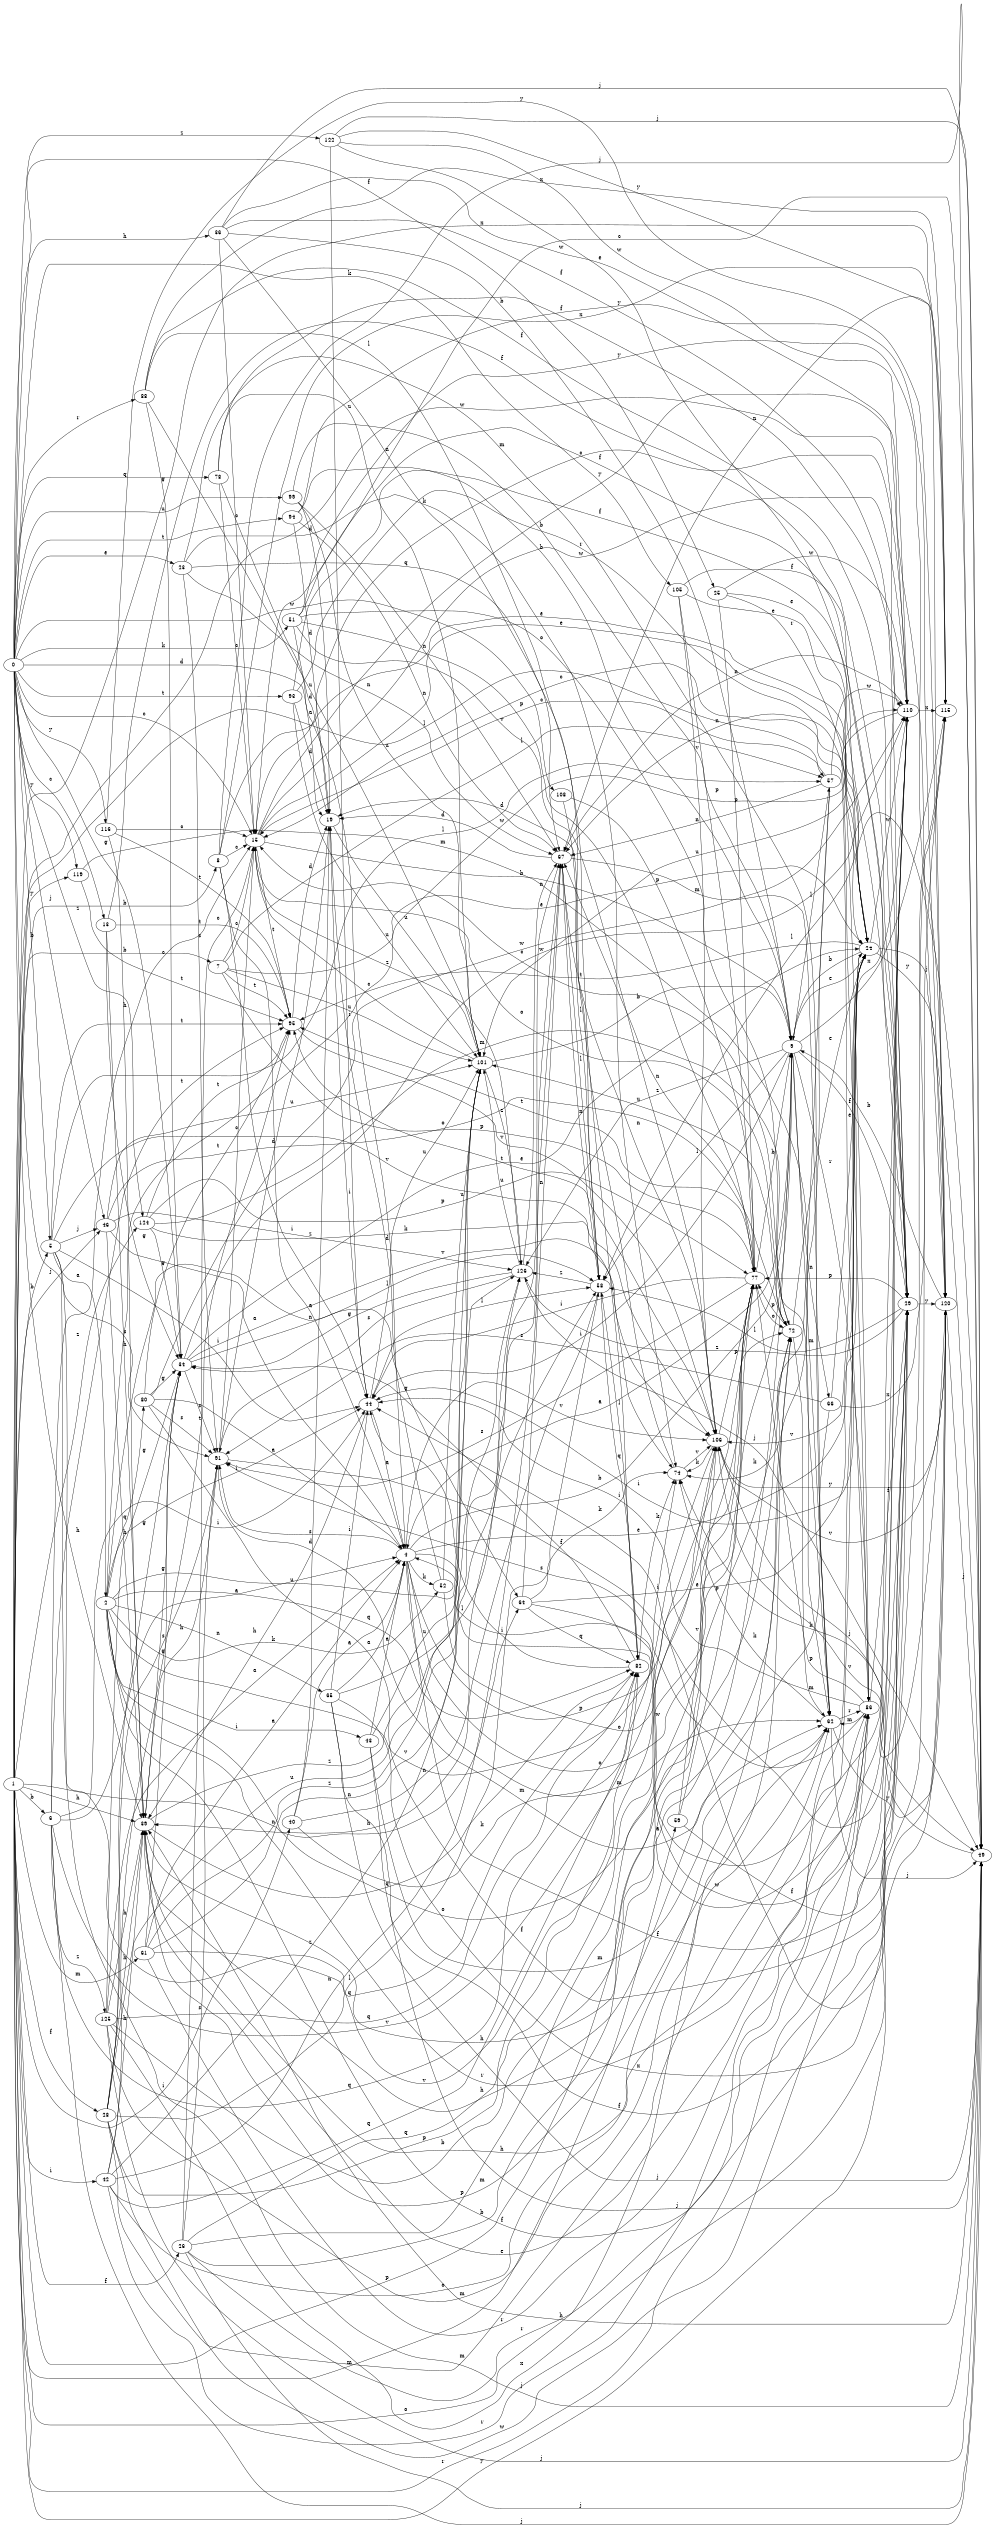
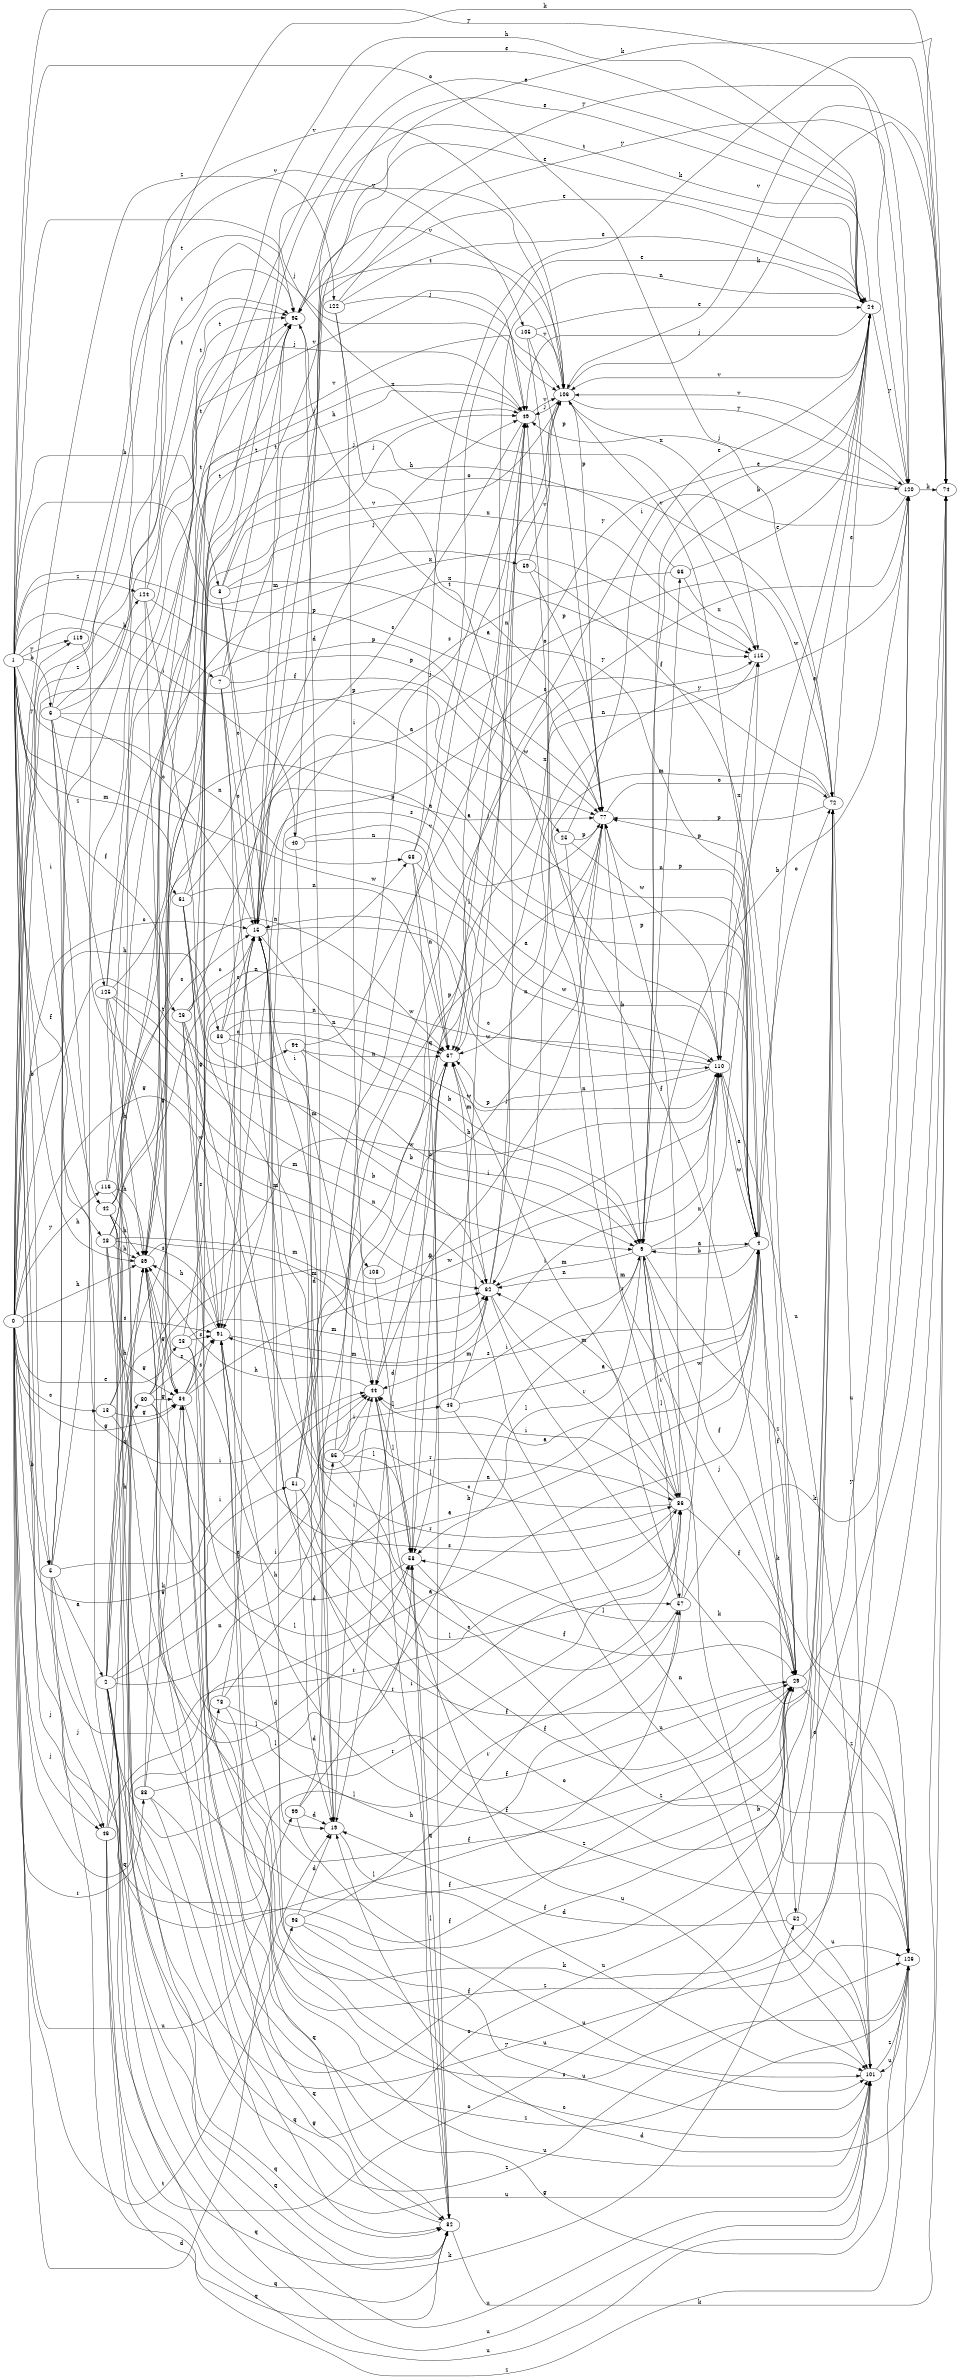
edge "0" -> "105": label "k" -> "v"
edge "106" -> "115": added, label "x"
edge "44" -> "4": removed, label "a"
node "64": label "64" -> "68"
edge "61" -> "34": now "61" -> "91"
